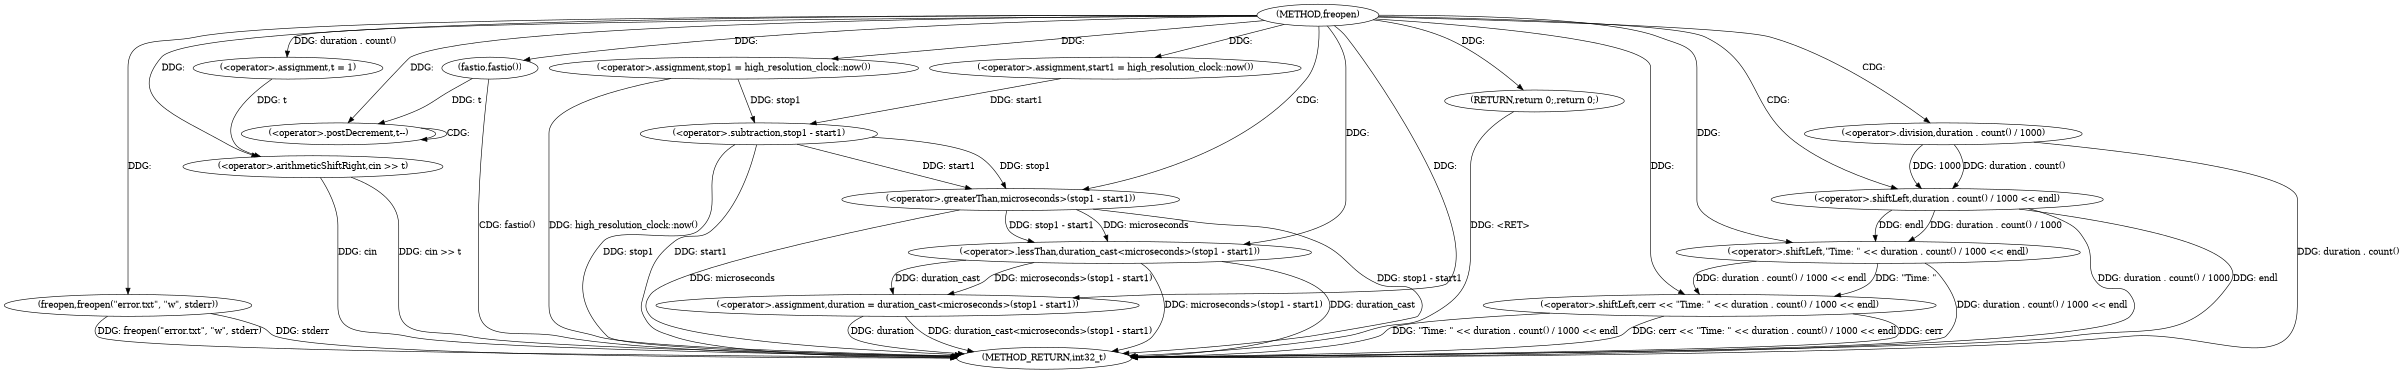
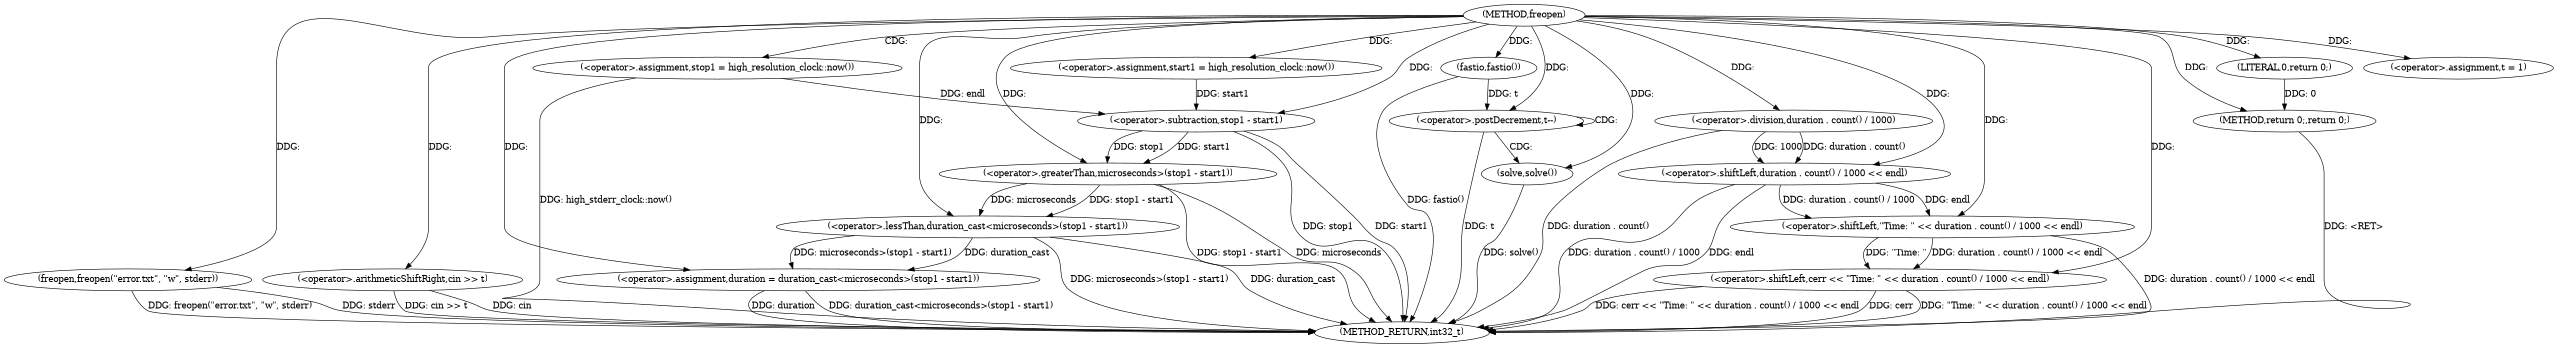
edge "(METHOD,freopen)" -> "(<operator>.assignment,t = 1)": label "DDG: duration . count()" -> "DDG: "
edge "(METHOD,freopen)" -> "(<operator>.assignment,stop1 = high_resolution_clock::now())": label "DDG: " -> "CDG: "
edge "(METHOD,freopen)" -> "(<operator>.division,duration . count() / 1000)": label "CDG: " -> "DDG: "
node "(LITERAL,0,return 0;)": added
edge "(METHOD,freopen)" -> "(<operator>.subtraction,stop1 - start1)": added, label "DDG:"
edge "(<operator>.assignment,stop1 = high_resolution_clock::now())" -> "(<operator>.subtraction,stop1 - start1)": label "DDG: stop1" -> "DDG: endl"
edge "(METHOD,freopen)" -> "(<operator>.greaterThan,microseconds>(stop1 - start1))": label "CDG: " -> "DDG: "
node "(RETURN,return 0;,return 0;)": label "(RETURN,return 0;,return 0;)" -> "(METHOD,return 0;,return 0;)"
edge "(METHOD,freopen)" -> "(<operator>.shiftLeft,duration . count() / 1000 << endl)": label "CDG: " -> "DDG: "
edge "(<operator>.assignment,t = 1)" -> "(<operator>.arithmeticShiftRight,cin >> t)": removed, label "DDG: t"
node "(solve,solve())": added
edge "(fastio,fastio())" -> "(METHOD_RETURN,int32_t)": label "CDG: fastio()" -> "DDG: fastio()"
edge "(<operator>.assignment,stop1 = high_resolution_clock::now())" -> "(METHOD_RETURN,int32_t)": label "DDG: high_resolution_clock::now()" -> "DDG: high_stderr_clock::now()"
edge "(<operator>.postDecrement,t--)" -> "(METHOD_RETURN,int32_t)": added, label "DDG: t"
